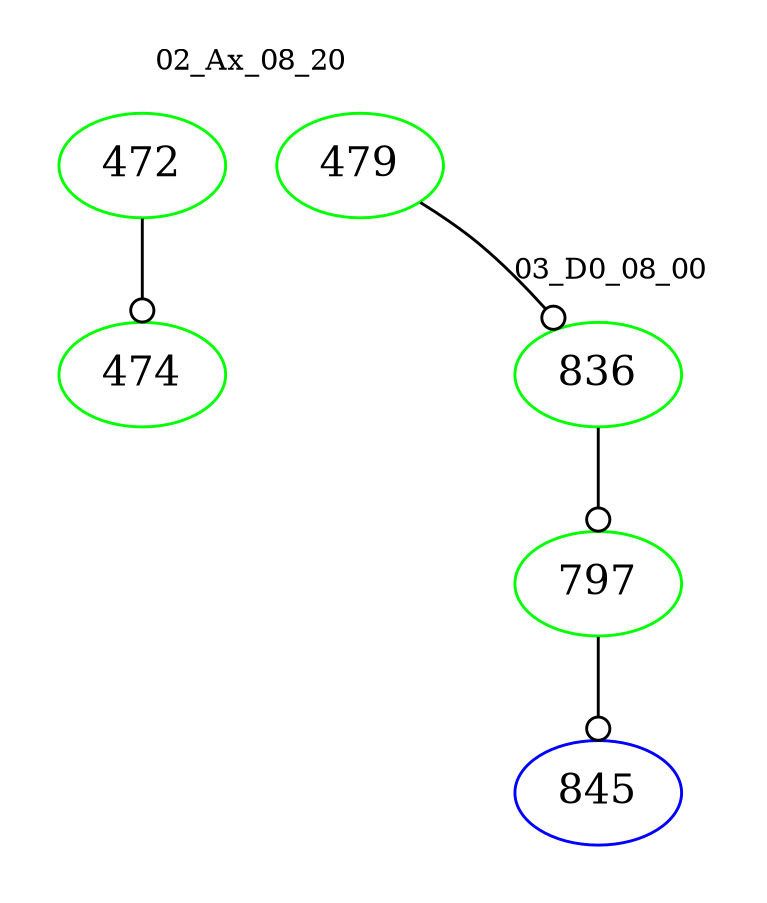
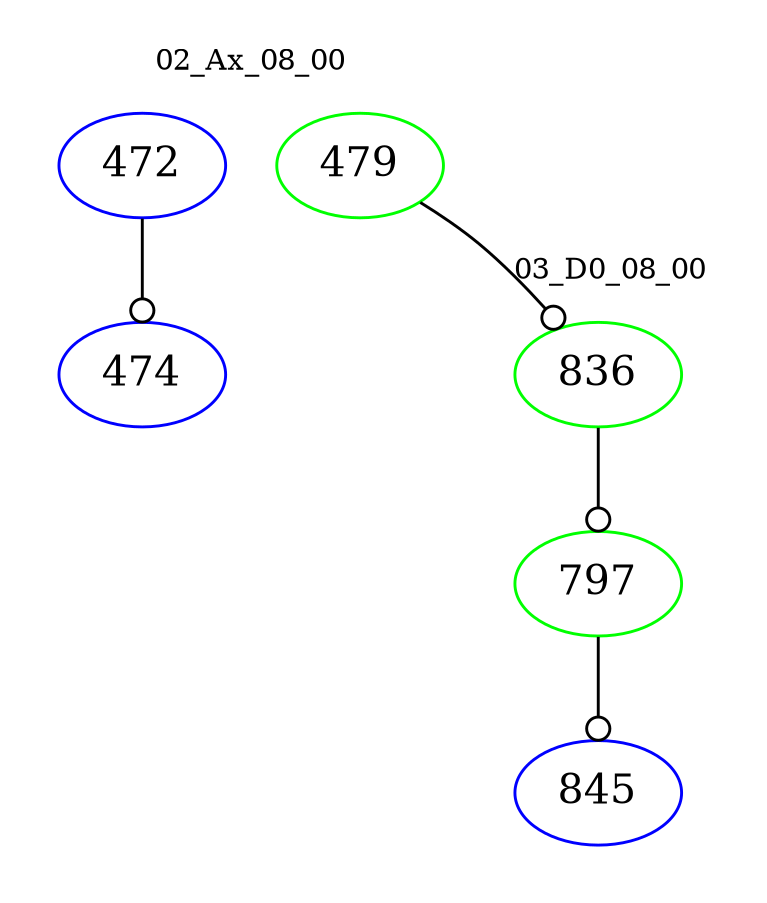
cluster "02_Ax_08_20": label "02_Ax_08_20" -> "02_Ax_08_00"
node "472": color green -> blue
node "474": color green -> blue
